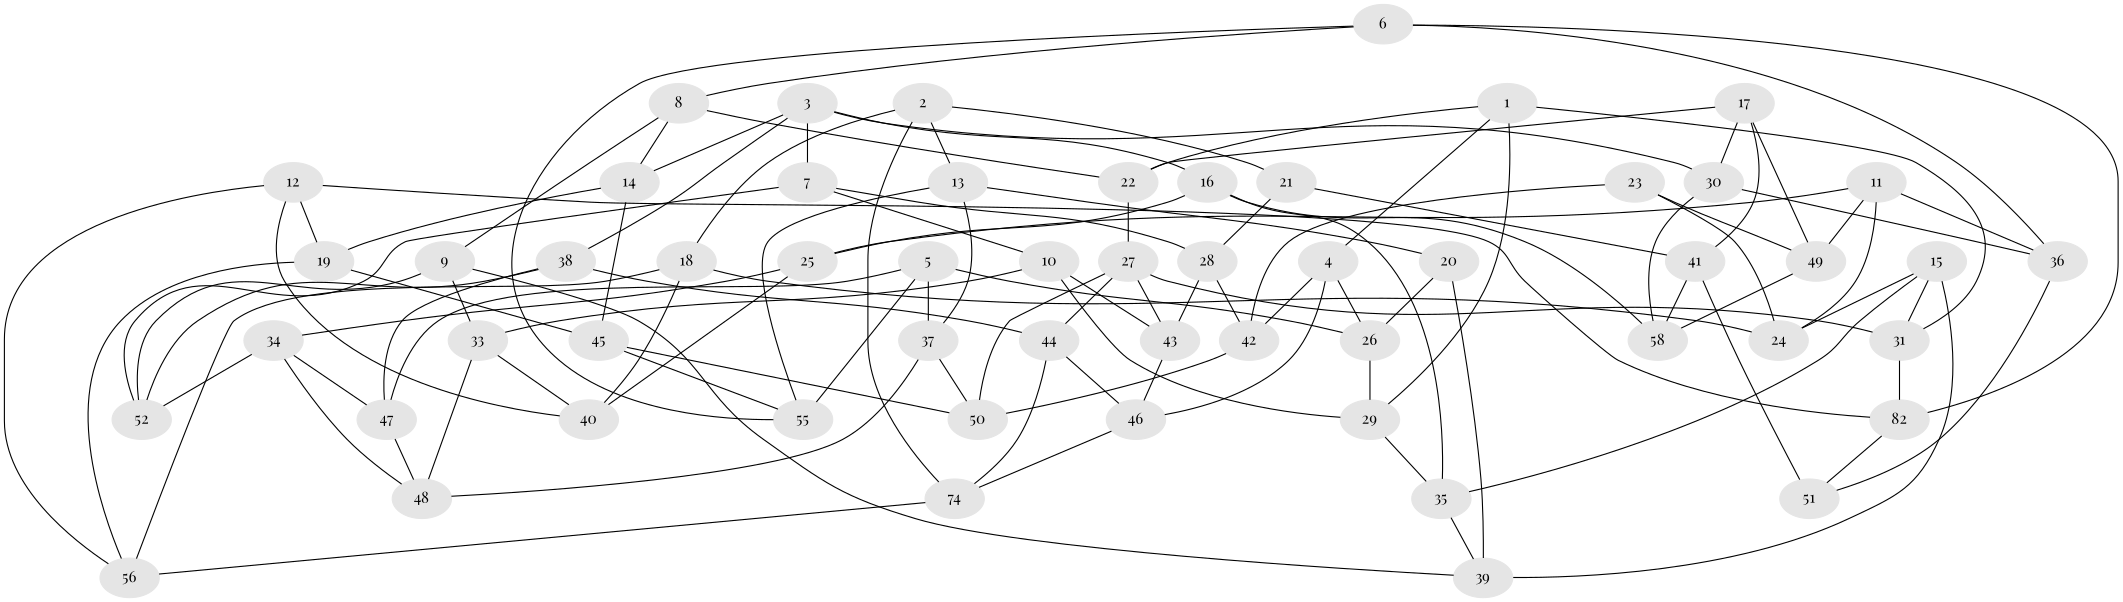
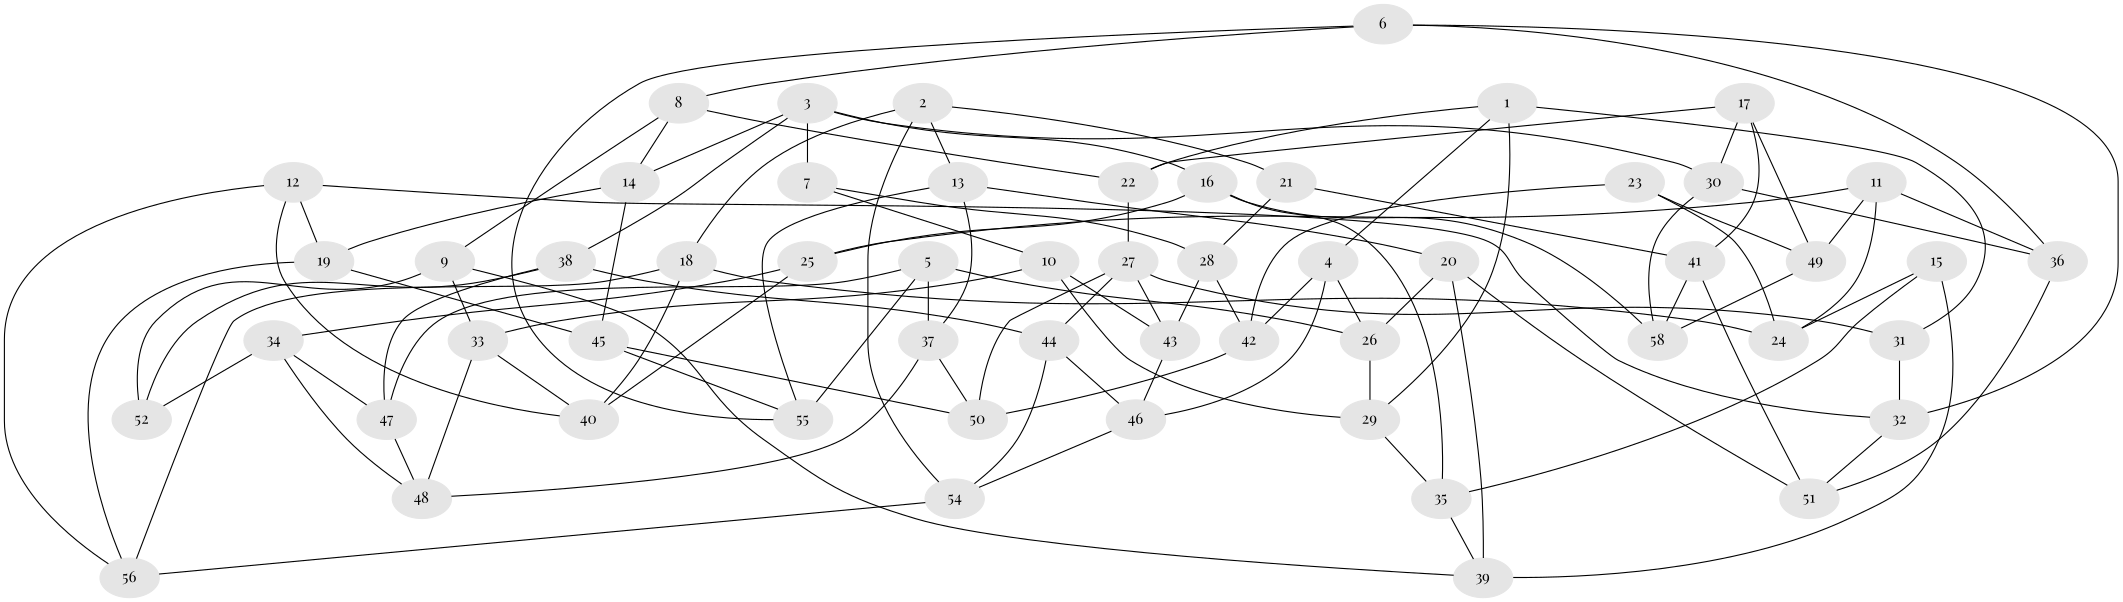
edge "7" -- "52": removed
edge "15" -- "31": removed
edge "20" -- "51": added
node "82": label "82" -> "32"
node "74": label "74" -> "54"
